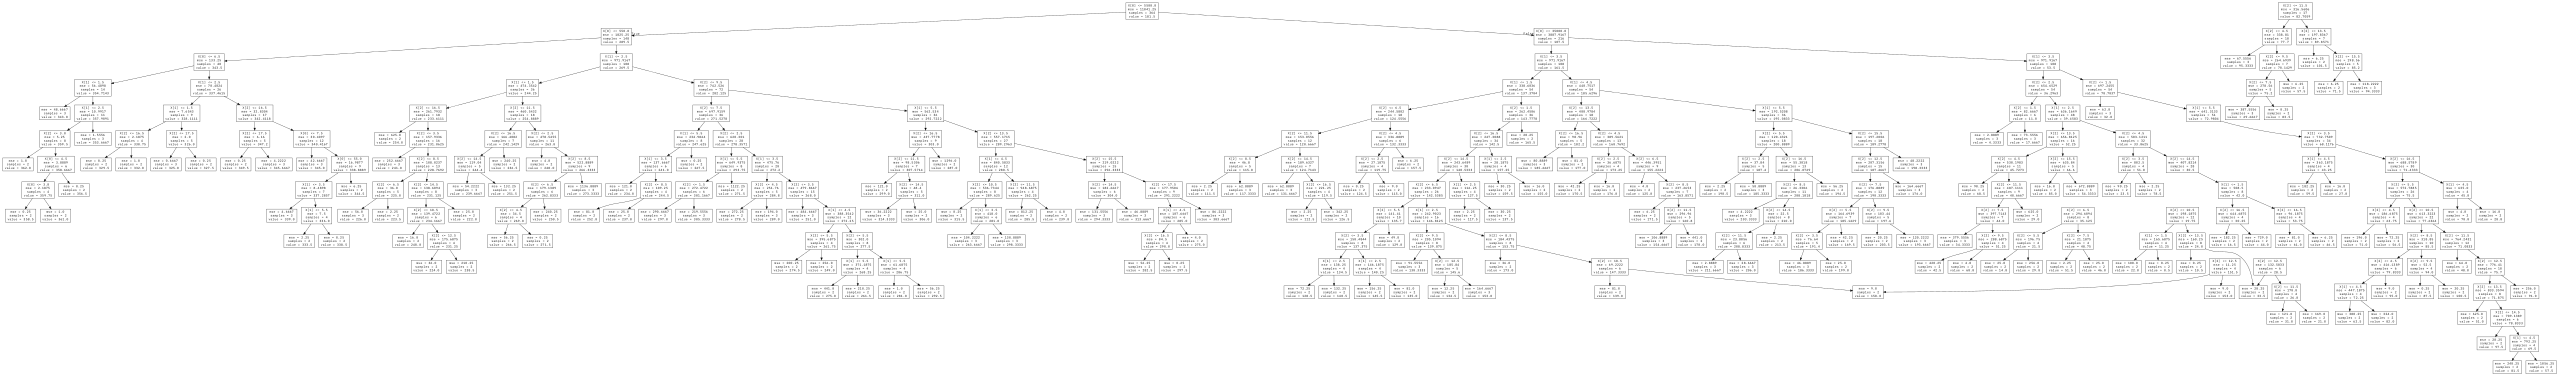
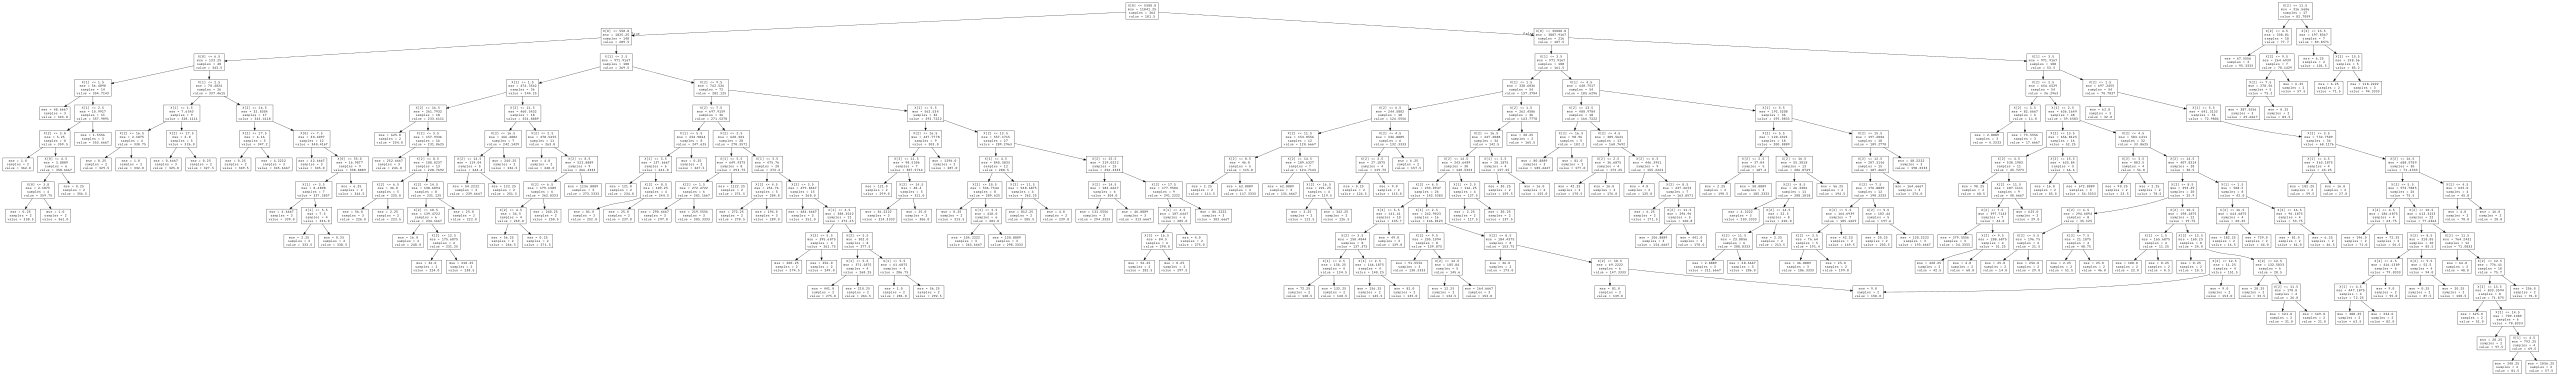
node "X[2] <= 8.5 mse = 293.49 samples = 20 value = 25.9": added
edge "X[2] <= 13.5 mse = 160.25 samples = 8 value = 24.0" -> "mse = 20.25 samples = 2 value = 33.5": now "X[2] <= 13.5 mse = 160.25 samples = 8 value = 24.0" -> "X[2] <= 12.5 mse = 132.5833 samples = 6 value = 28.5"
